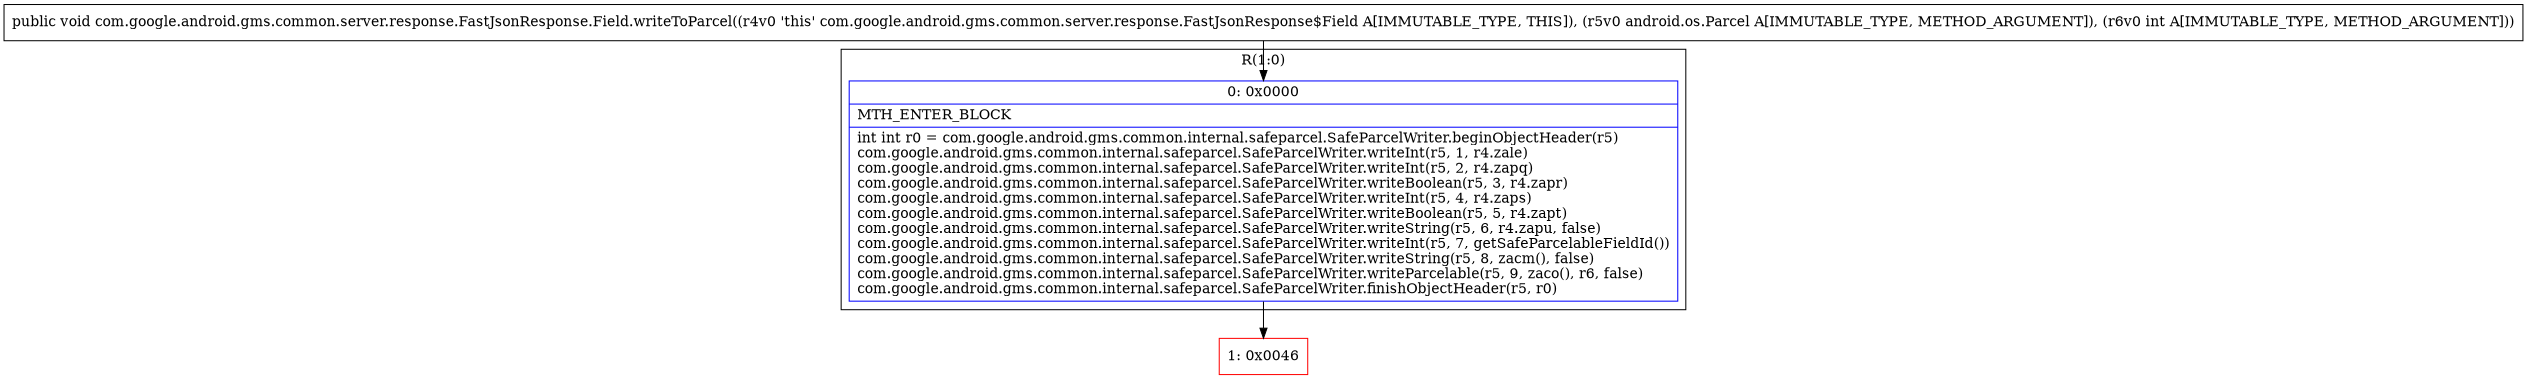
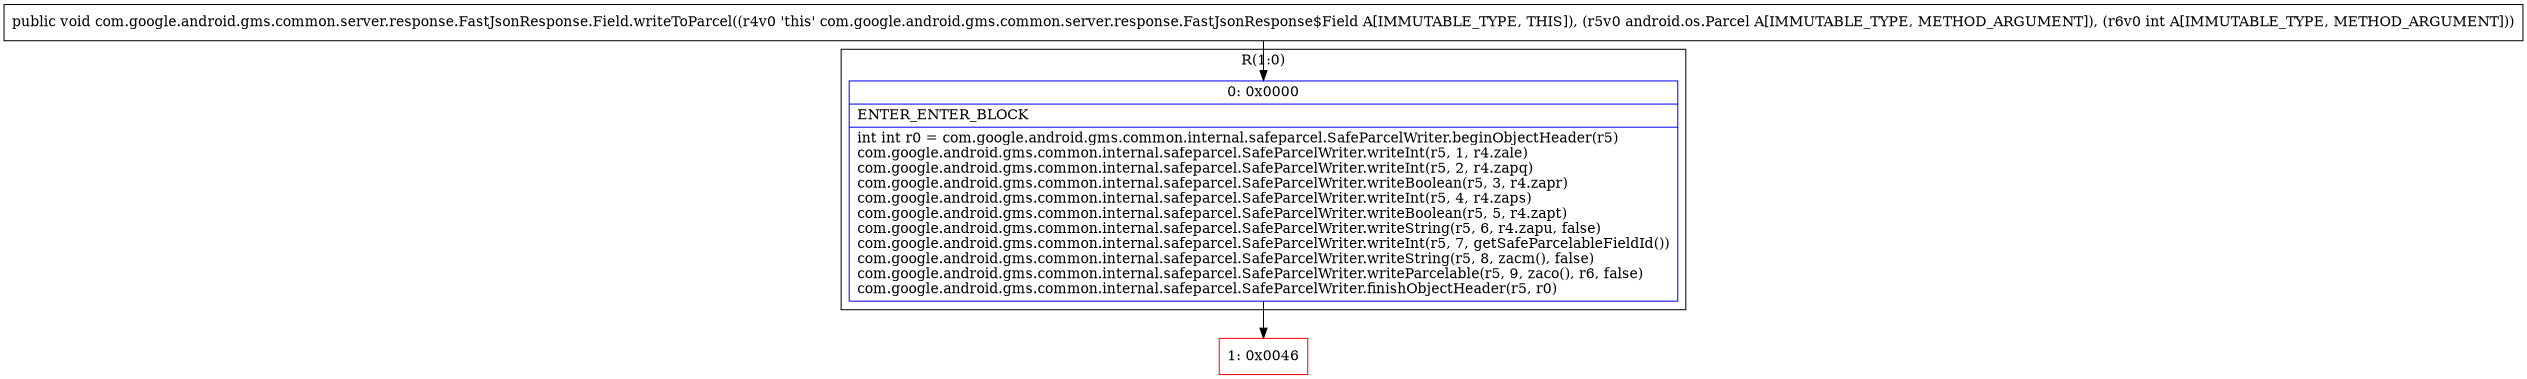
node "0: 0x0000": text "MTH_ENTER_BLOCK" -> "ENTER_ENTER_BLOCK"
